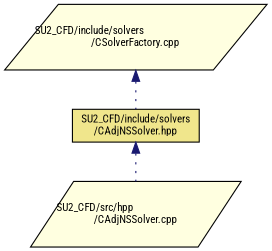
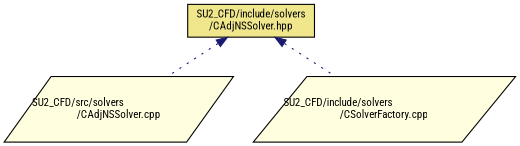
edge "SU2_CFD/include/solvers /CAdjNSSolver.hpp" -> "SU2_CFD/include/solvers /CSolverFactory.cpp": reversed
node "SU2_CFD/src/hpp /CAdjNSSolver.cpp": label "SU2_CFD/src/hpp /CAdjNSSolver.cpp" -> "SU2_CFD/src/solvers /CAdjNSSolver.cpp"
